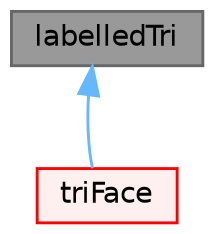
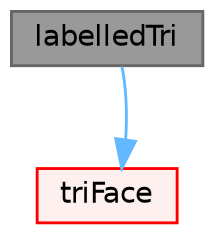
edge "triFace" -> "labelledTri": reversed
